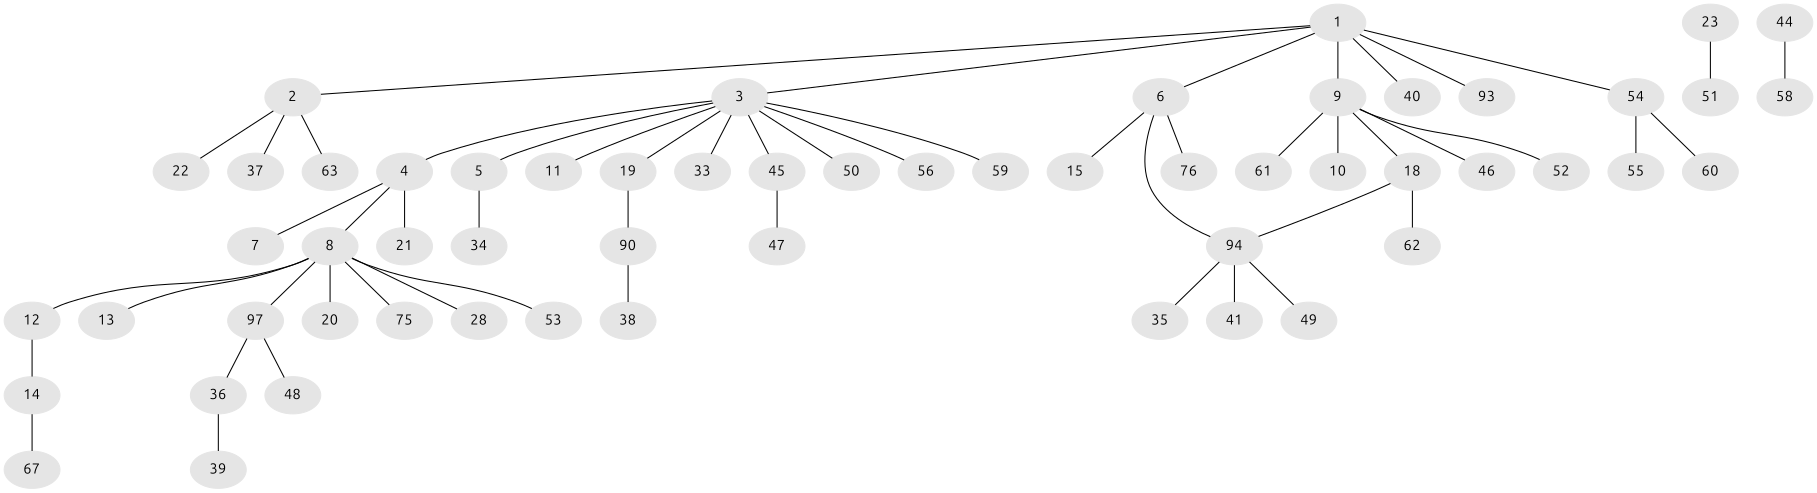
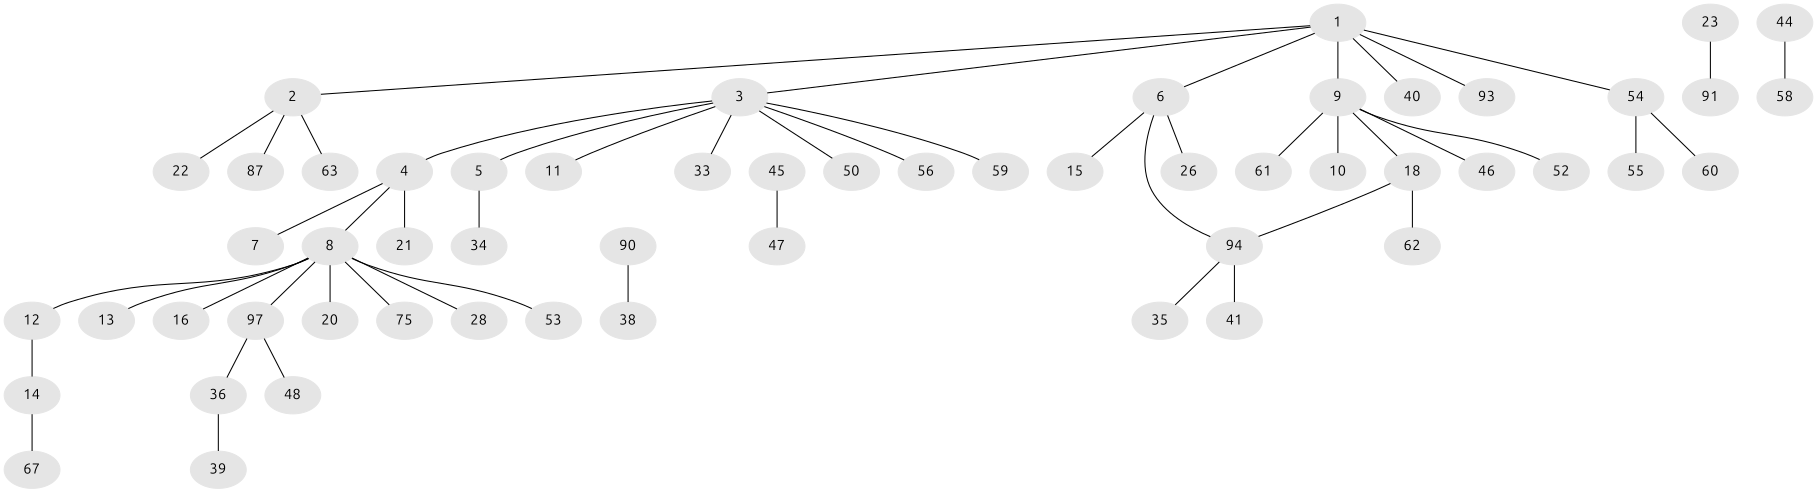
node "51": label "51" -> "91"
edge "3" -- "45": removed
node "37": label "37" -> "87"
node "19": removed
node "76": label "76" -> "26"
node "16": added
node "49": removed
